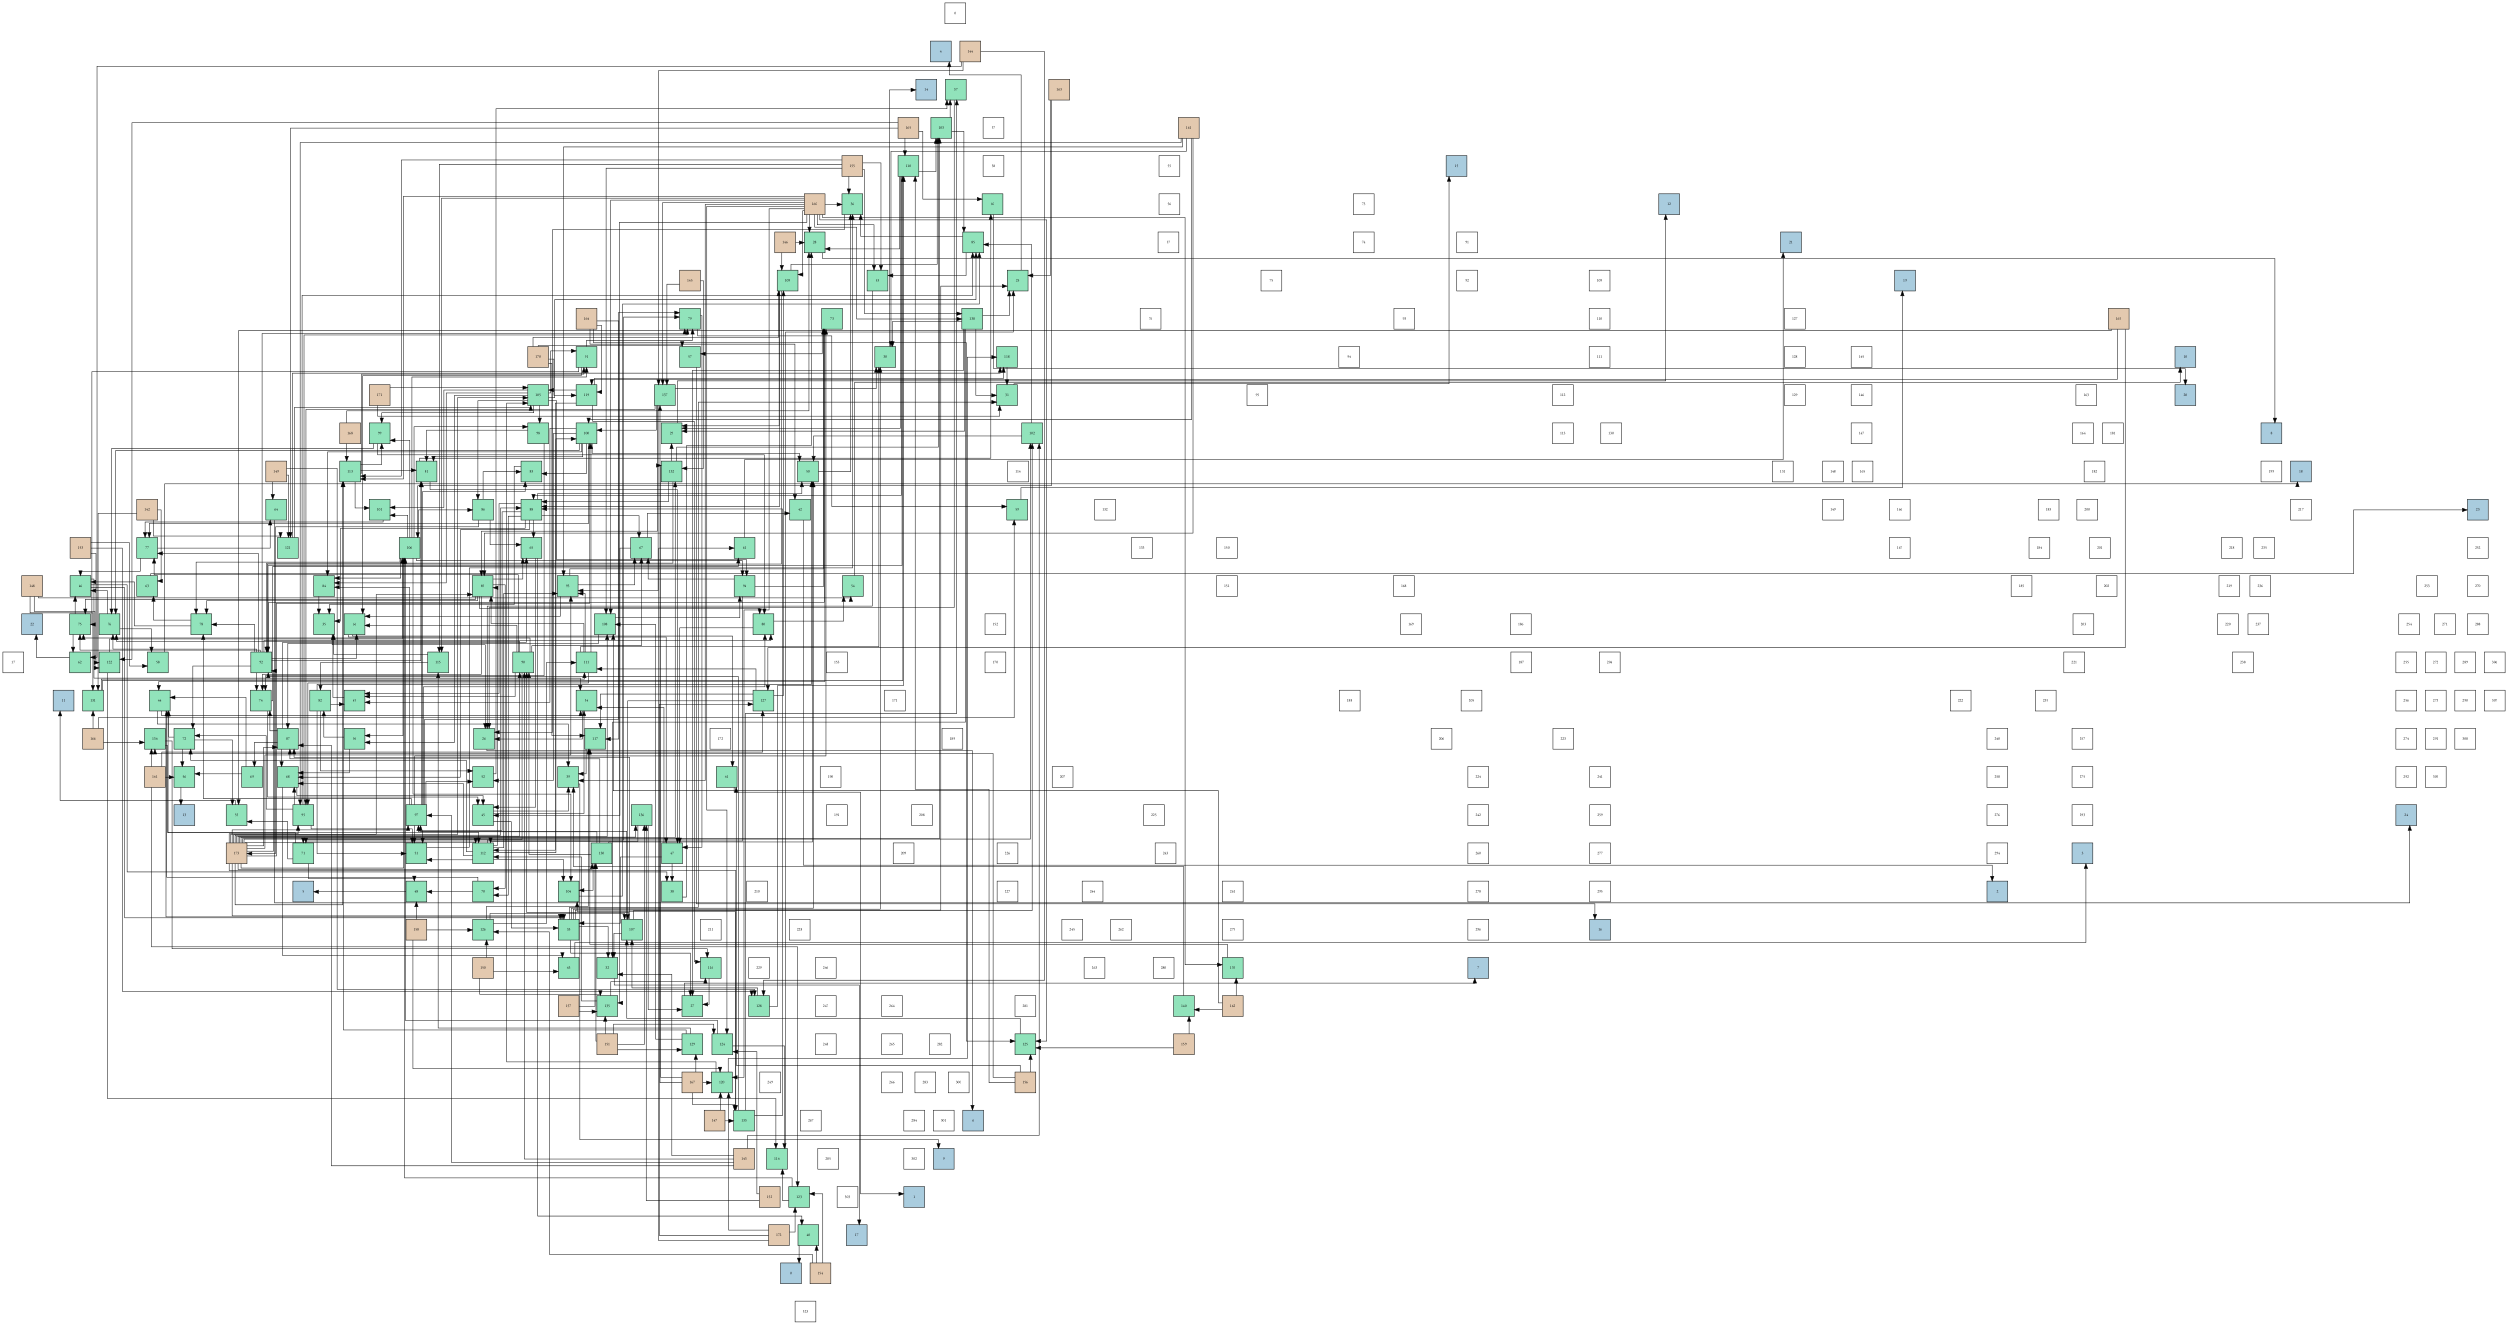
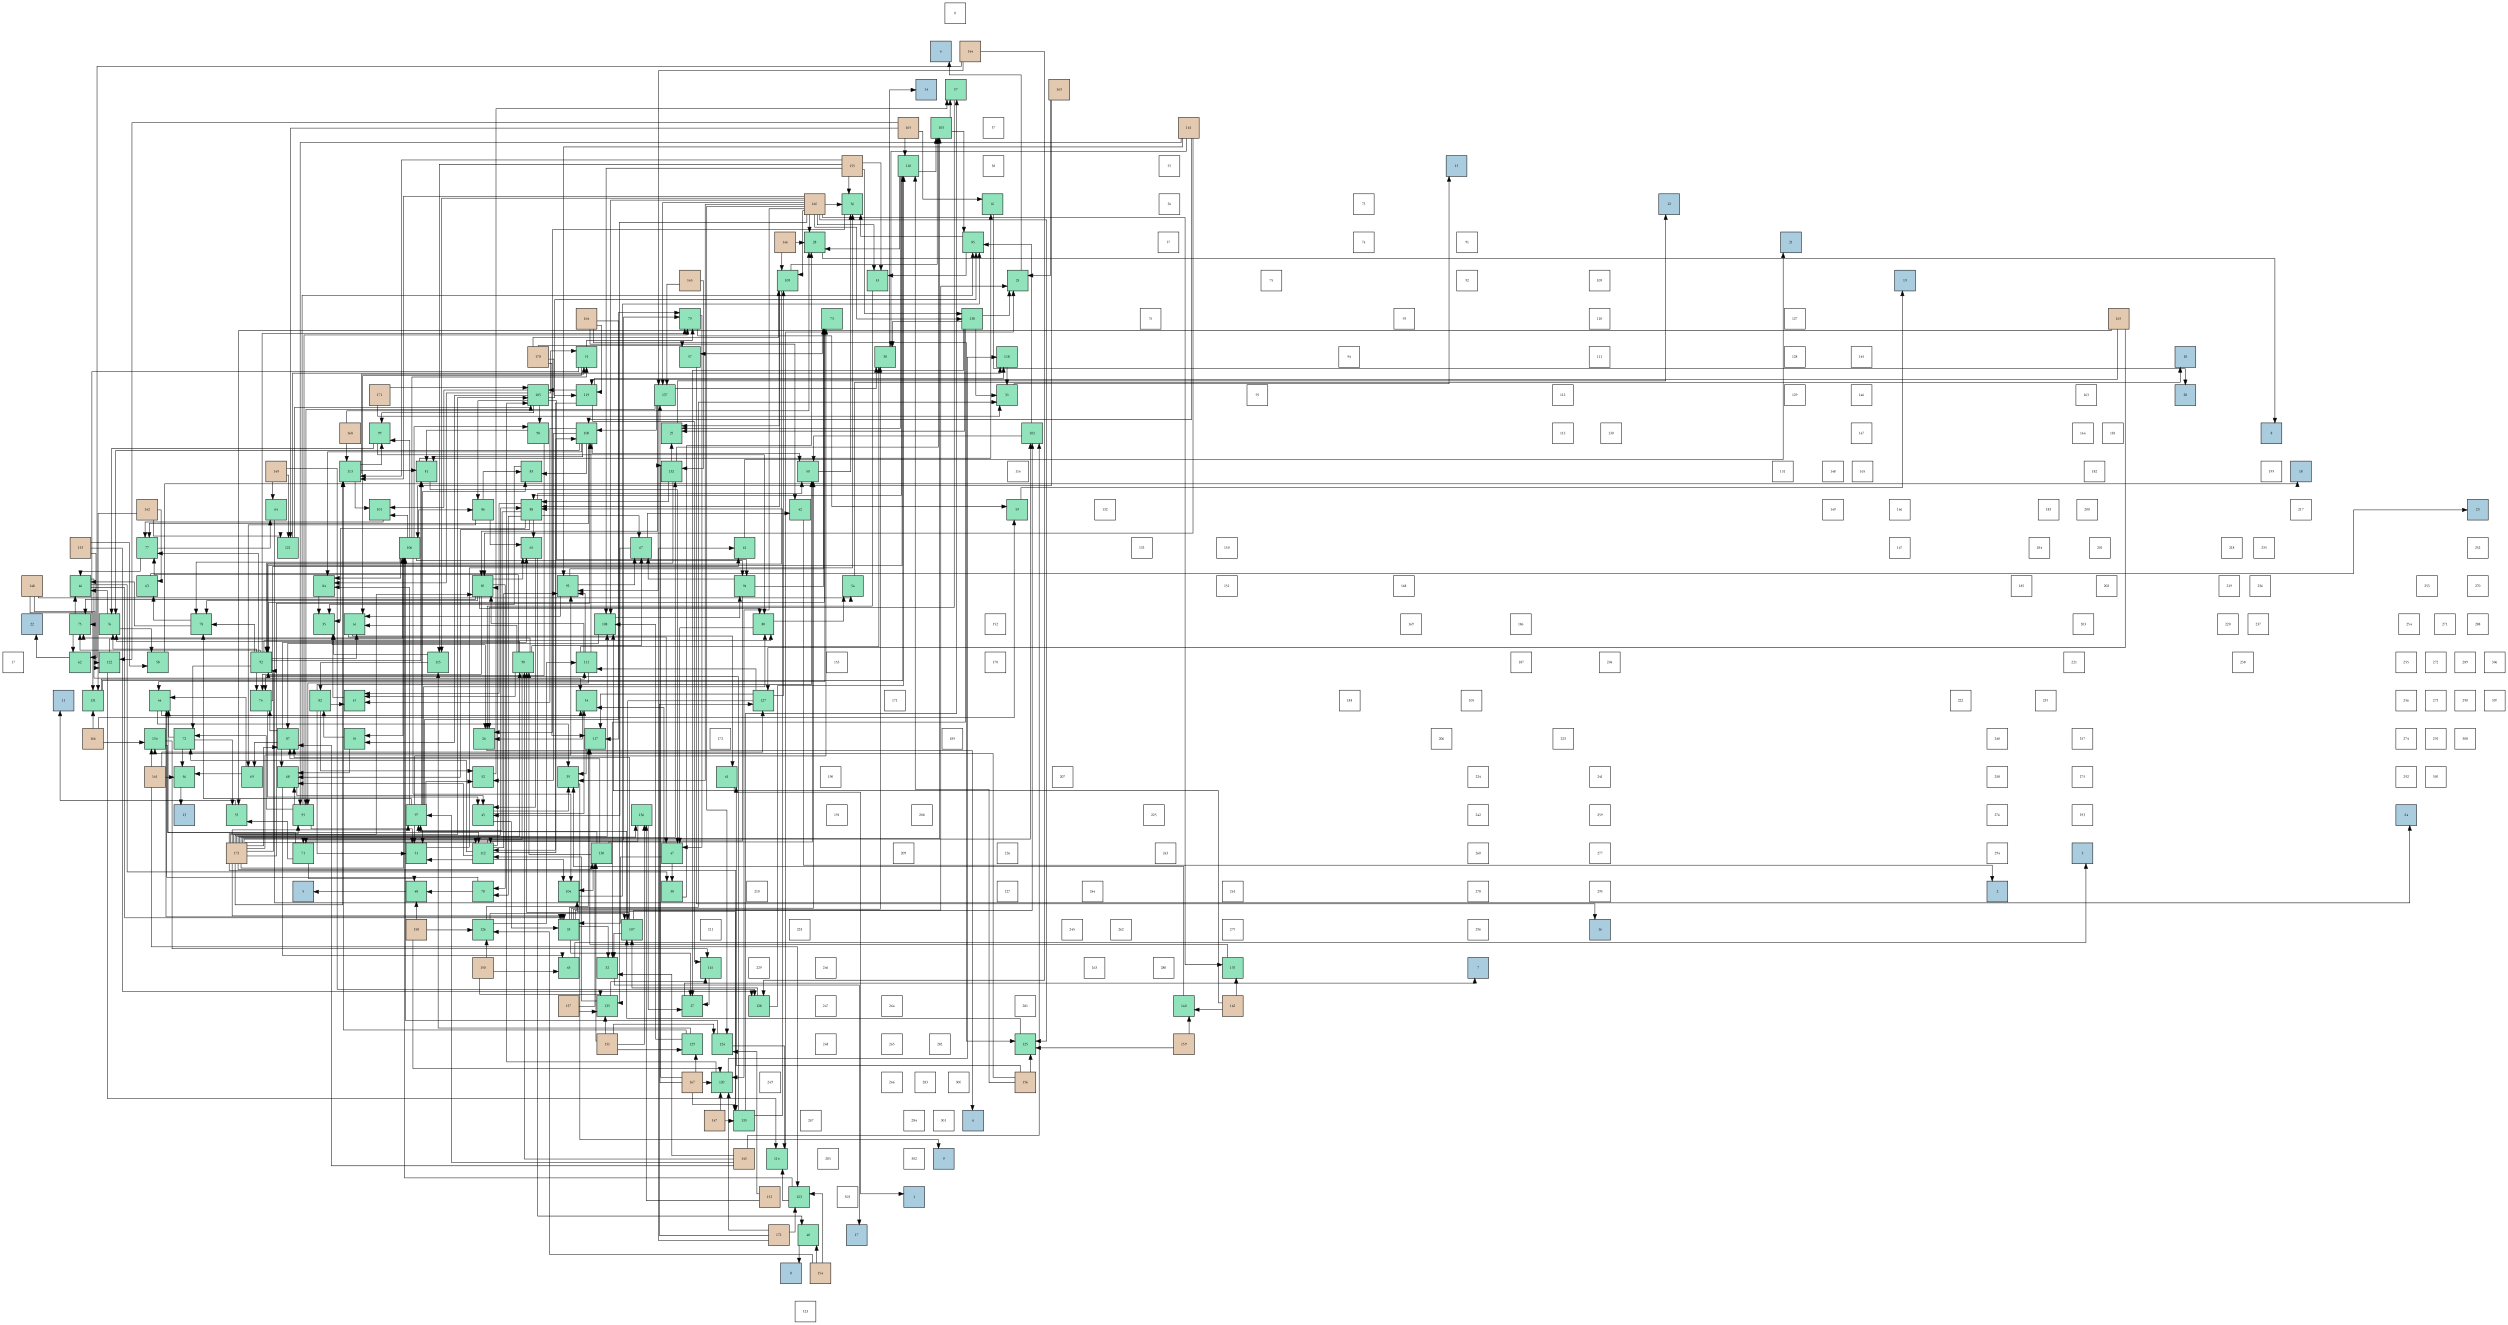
edge "86" -> "173": now "86" -> "69"
